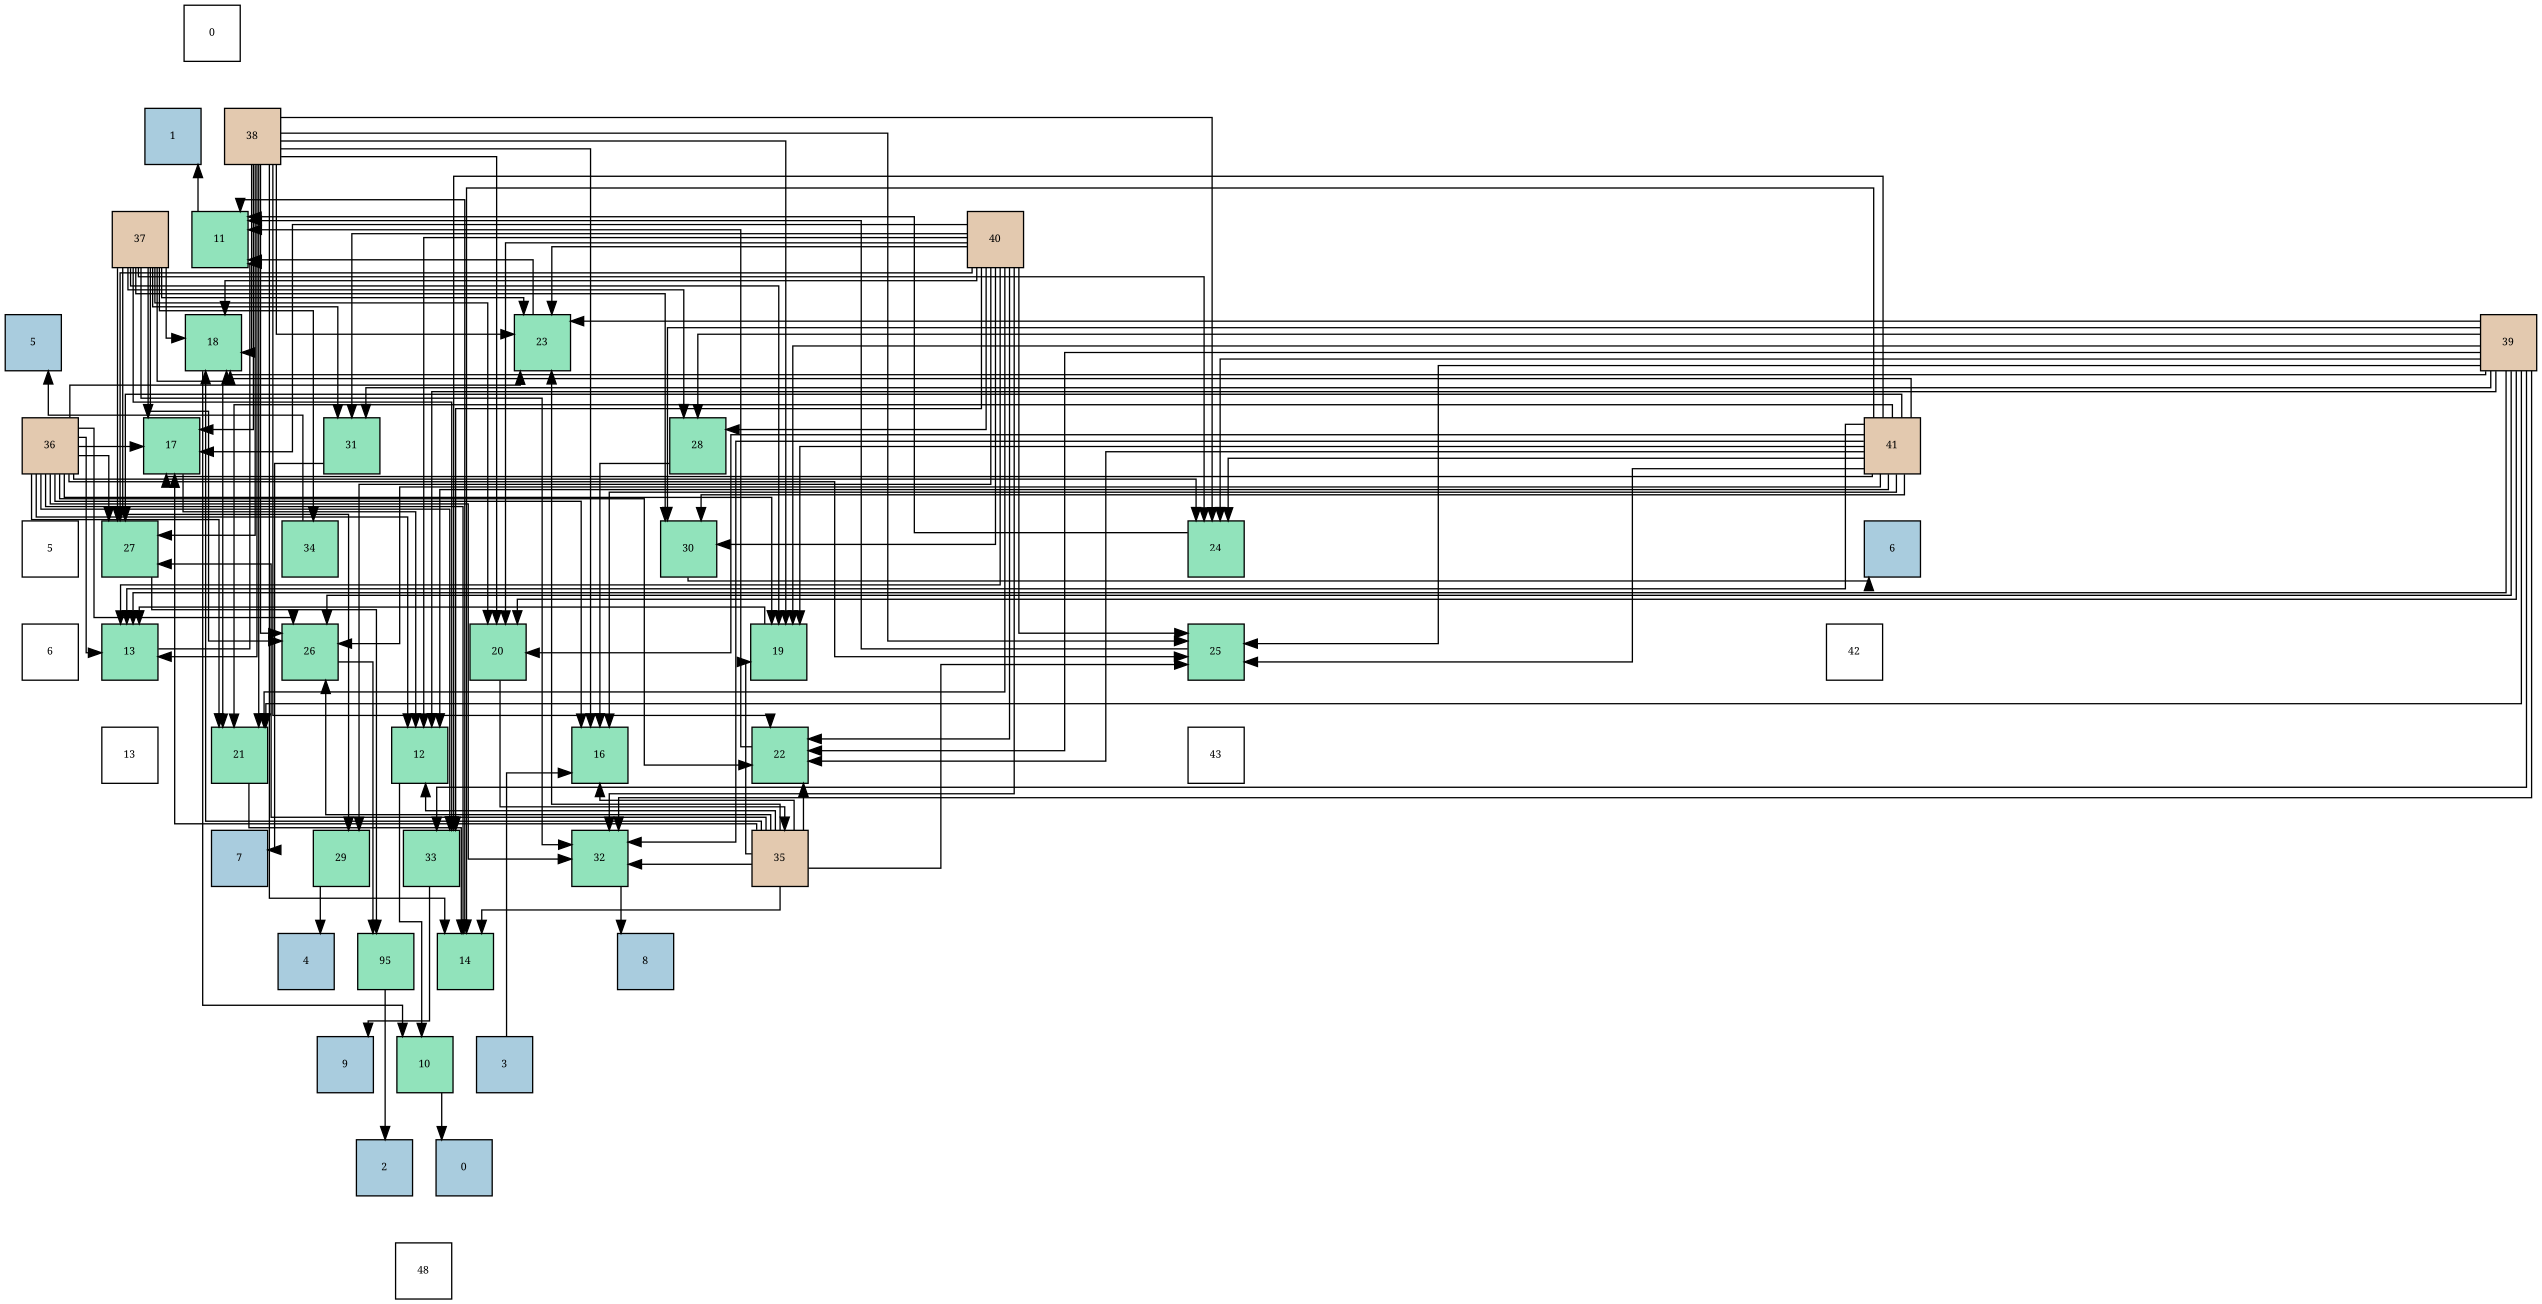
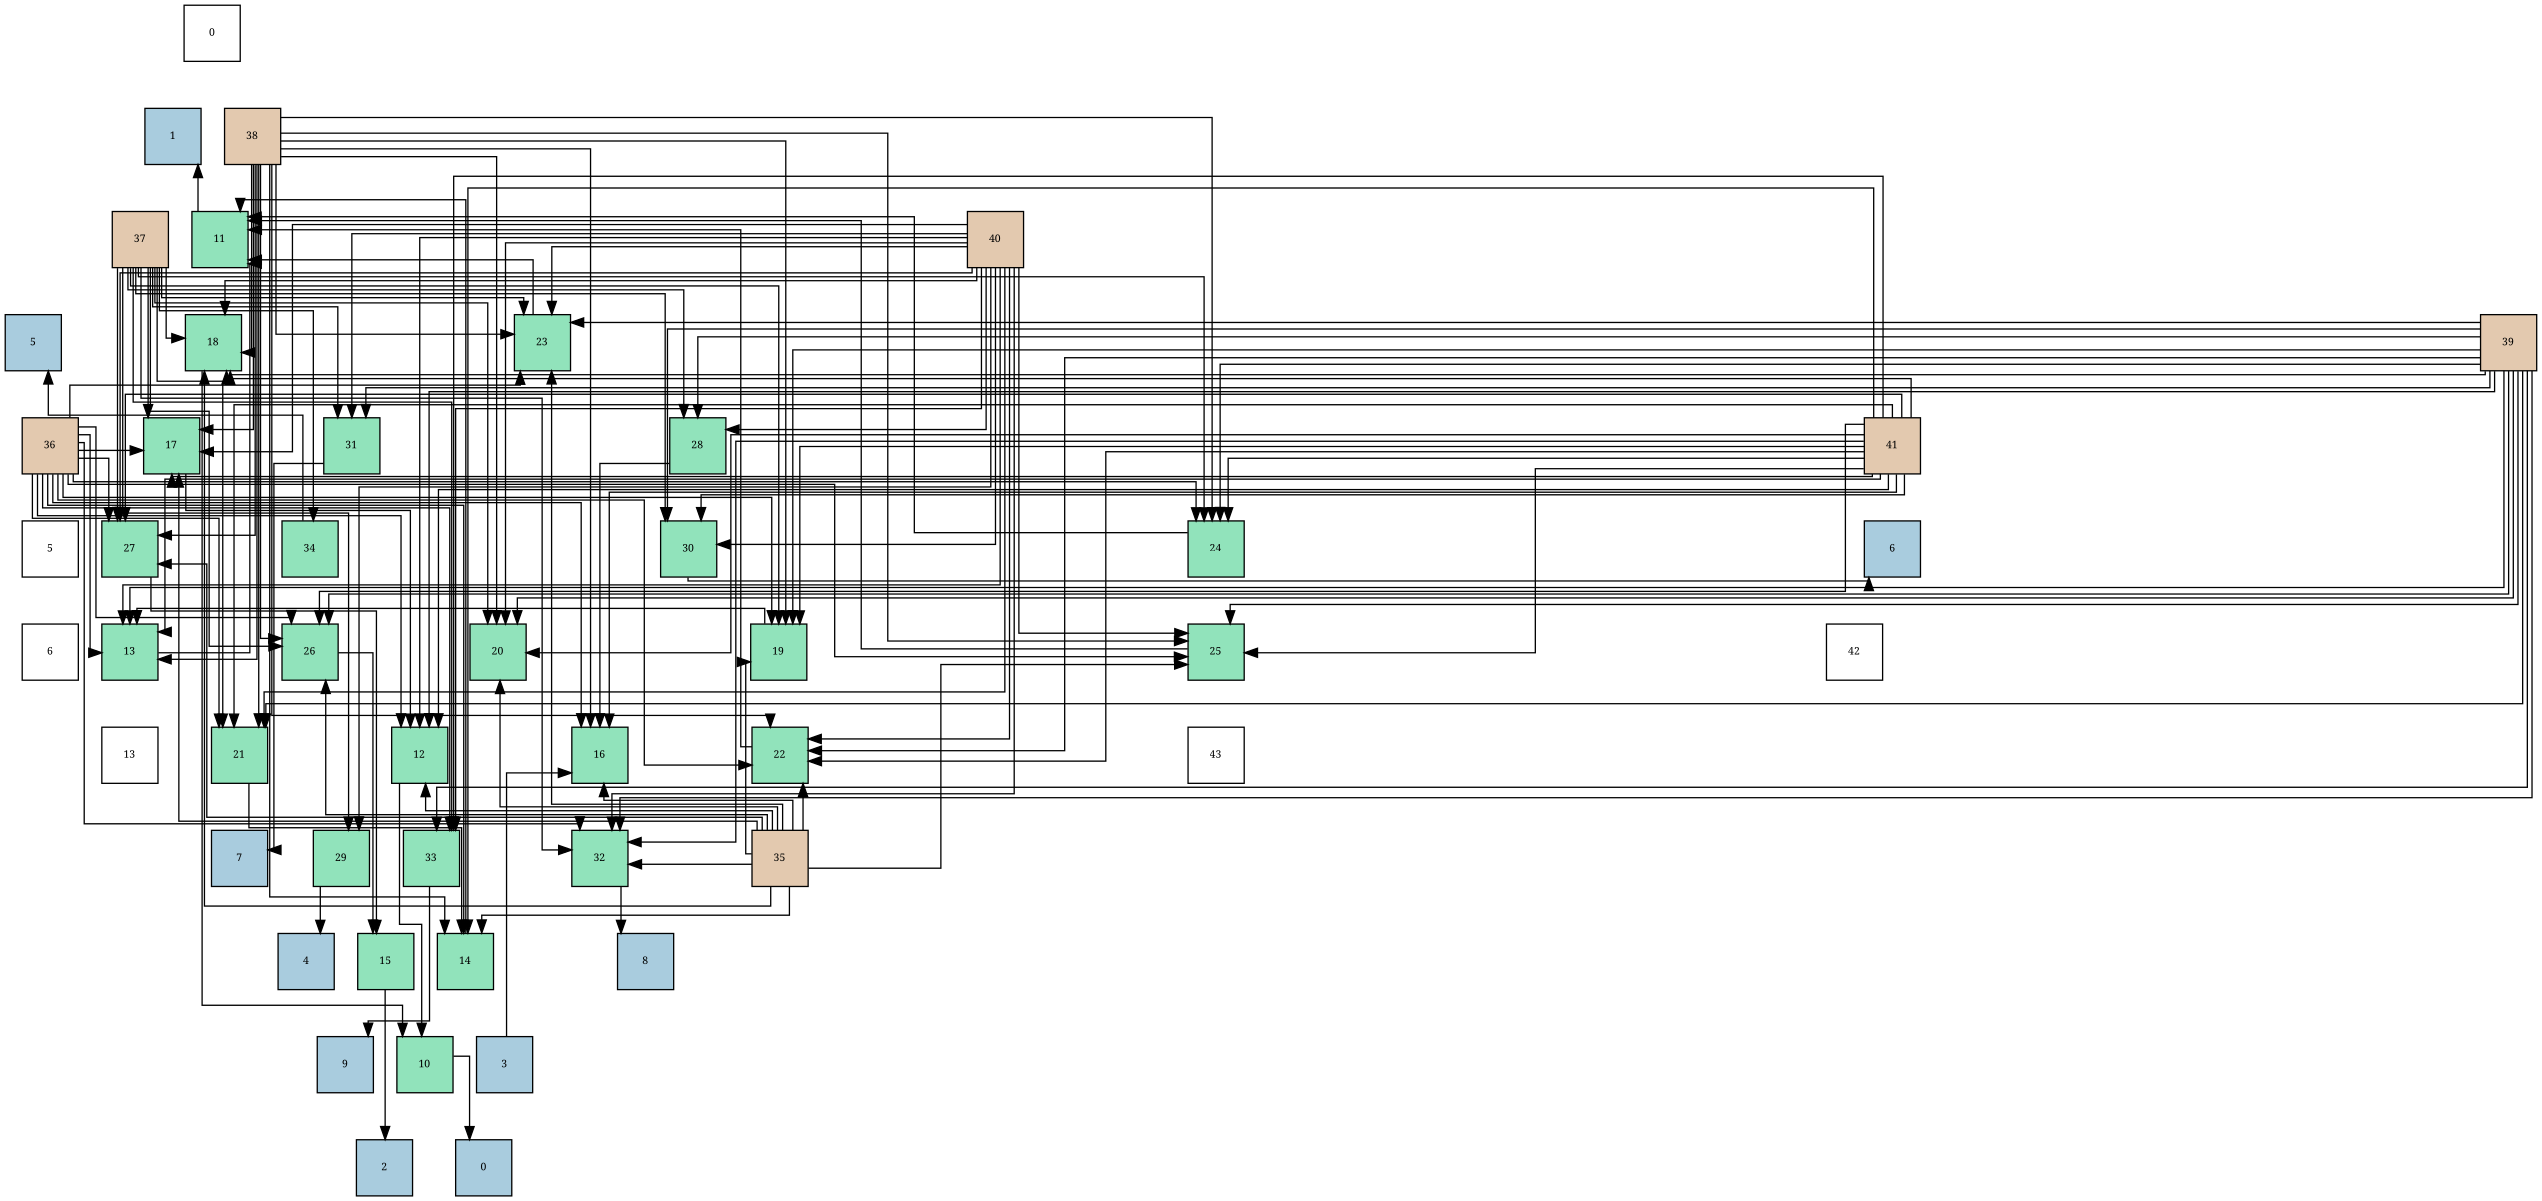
edge "20" -> "35": reversed
node "95": label "95" -> "15"
node "48": removed
